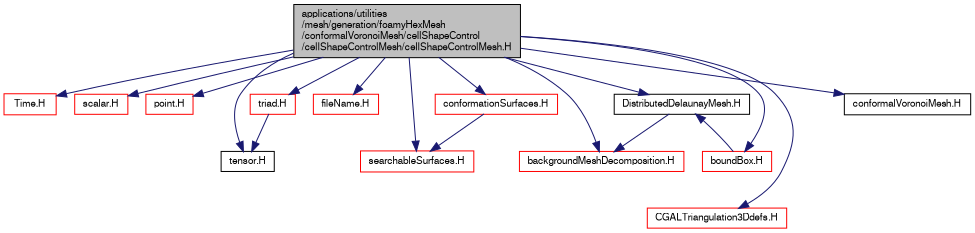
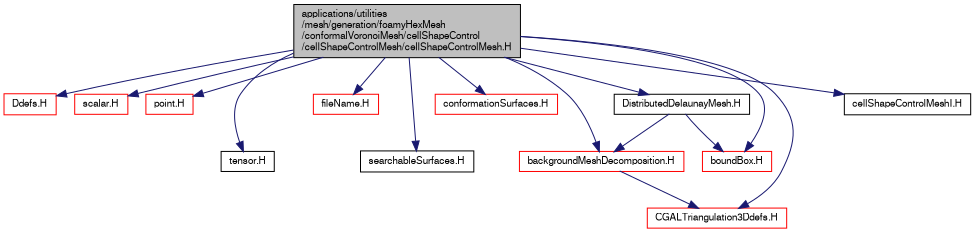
node "Time.H": label "Time.H" -> "Ddefs.H"
node "triad.H": removed
node "conformalVoronoiMesh.H": label "conformalVoronoiMesh.H" -> "cellShapeControlMeshI.H"
edge "conformationSurfaces.H" -> "searchableSurfaces.H": removed
edge "boundBox.H" -> "DistributedDelaunayMesh.H": reversed
node "searchableSurfaces.H": color red -> black
edge "backgroundMeshDecomposition.H" -> "CGALTriangulation3Ddefs.H": added
